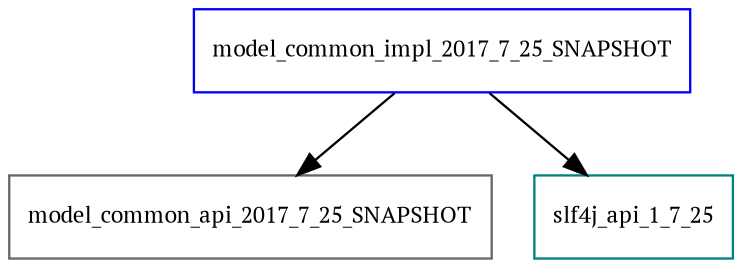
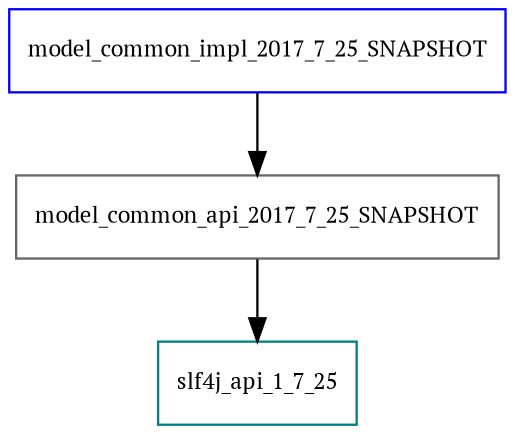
edge "model_common_impl_2017_7_25_SNAPSHOT" -> "slf4j_api_1_7_25": now "model_common_api_2017_7_25_SNAPSHOT" -> "slf4j_api_1_7_25"
